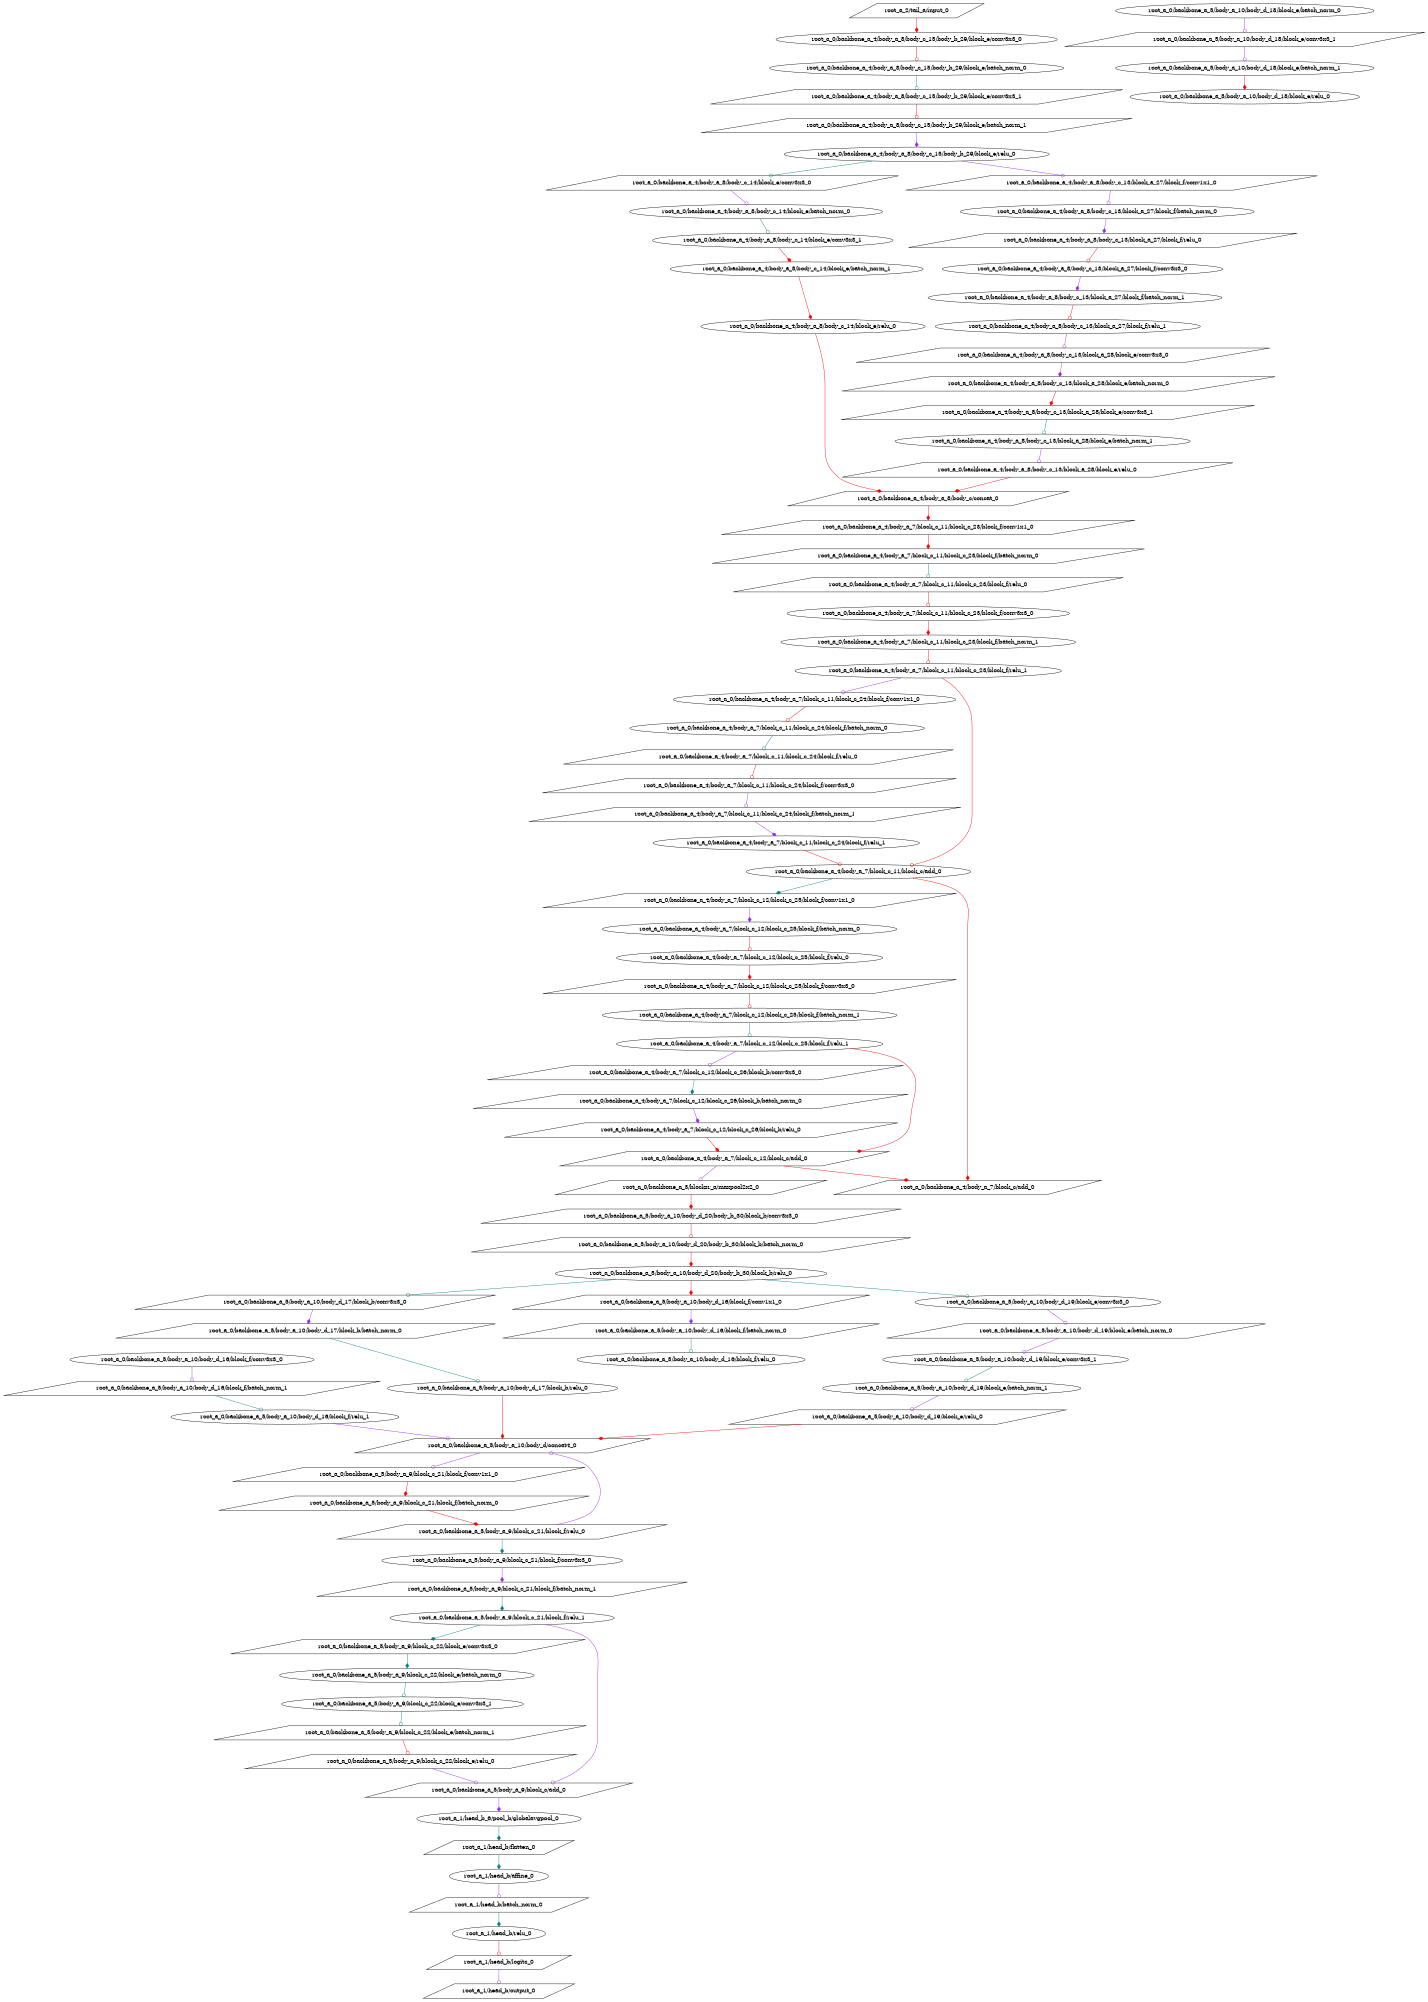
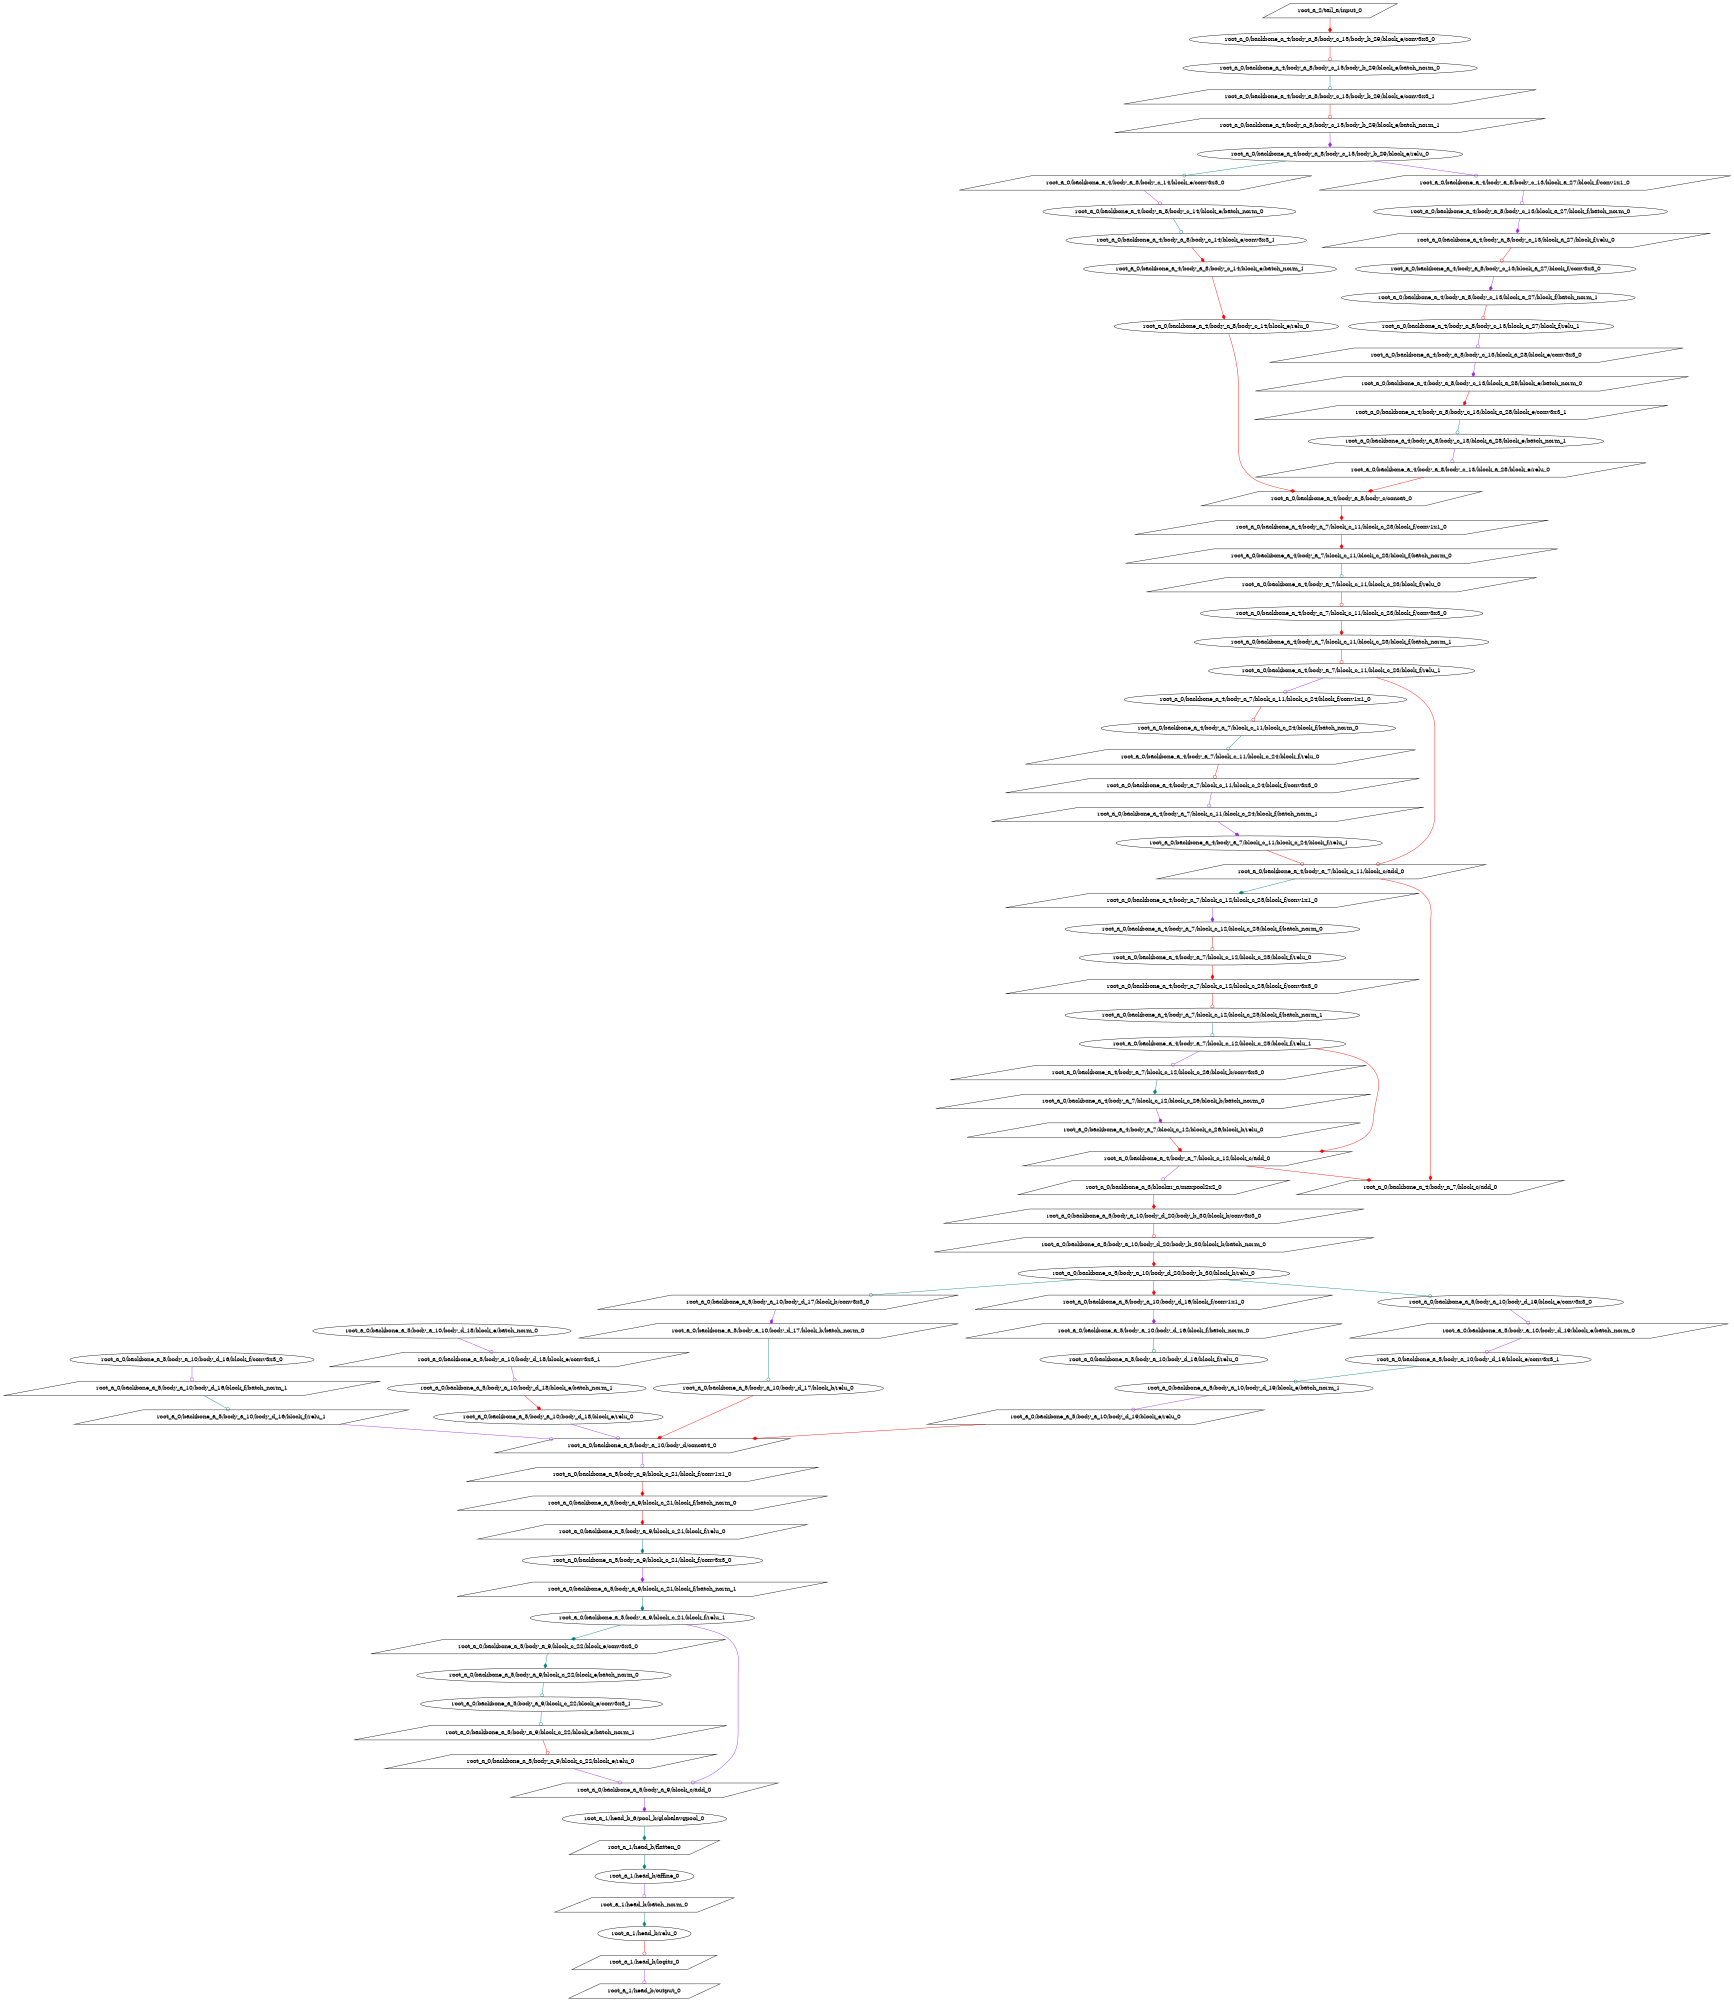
node "root_a_0/backbone_a_4/body_a_7/block_c_11/block_c/add_0": shape ellipse -> parallelogram
node "root_a_0/backbone_a_5/body_a_10/body_d_16/block_f/relu_1": shape ellipse -> parallelogram
edge "root_a_0/backbone_a_5/body_a_9/block_c_21/block_f/relu_0" -> "root_a_0/backbone_a_5/body_a_10/body_d/concat4_0": now "root_a_0/backbone_a_5/body_a_10/body_d_18/block_e/relu_0" -> "root_a_0/backbone_a_5/body_a_10/body_d/concat4_0"
